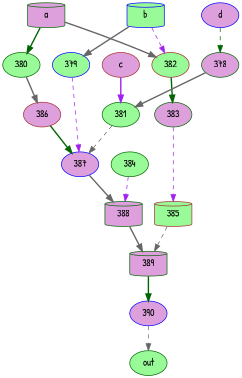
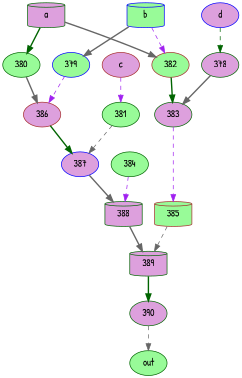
edge "c" -> "381": style bold -> dashed
edge "378" -> "381": now "378" -> "383"
edge "379" -> "387": now "379" -> "386"
node "390": color blue -> darkgreen
